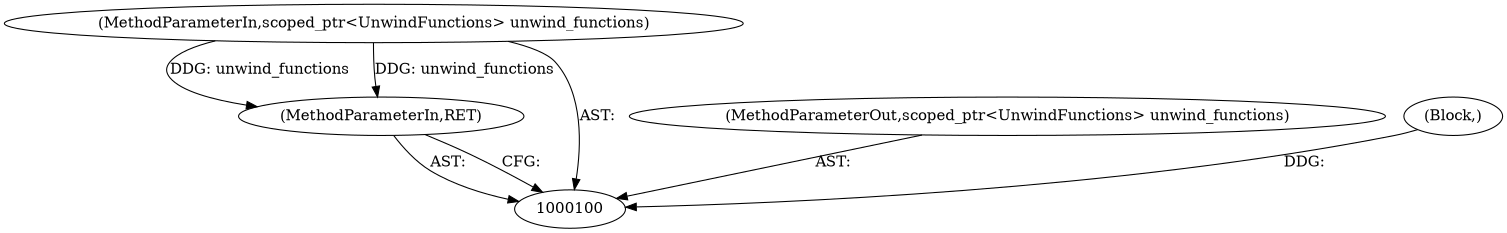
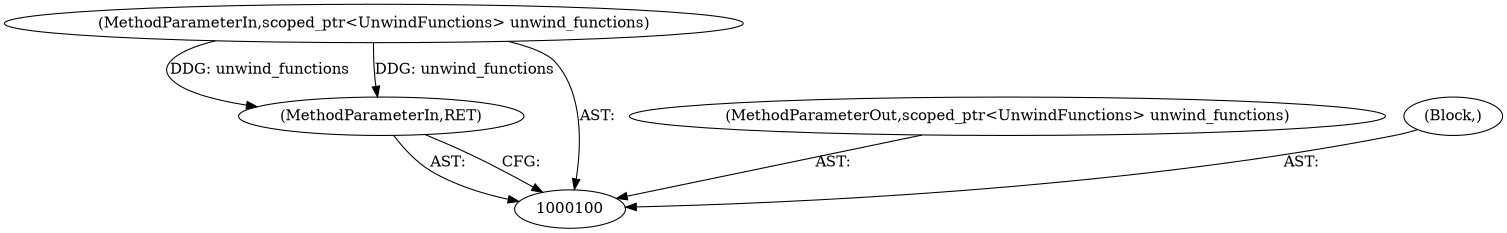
edge "(Block,)" -> "1000100": label "DDG: " -> "AST: "
